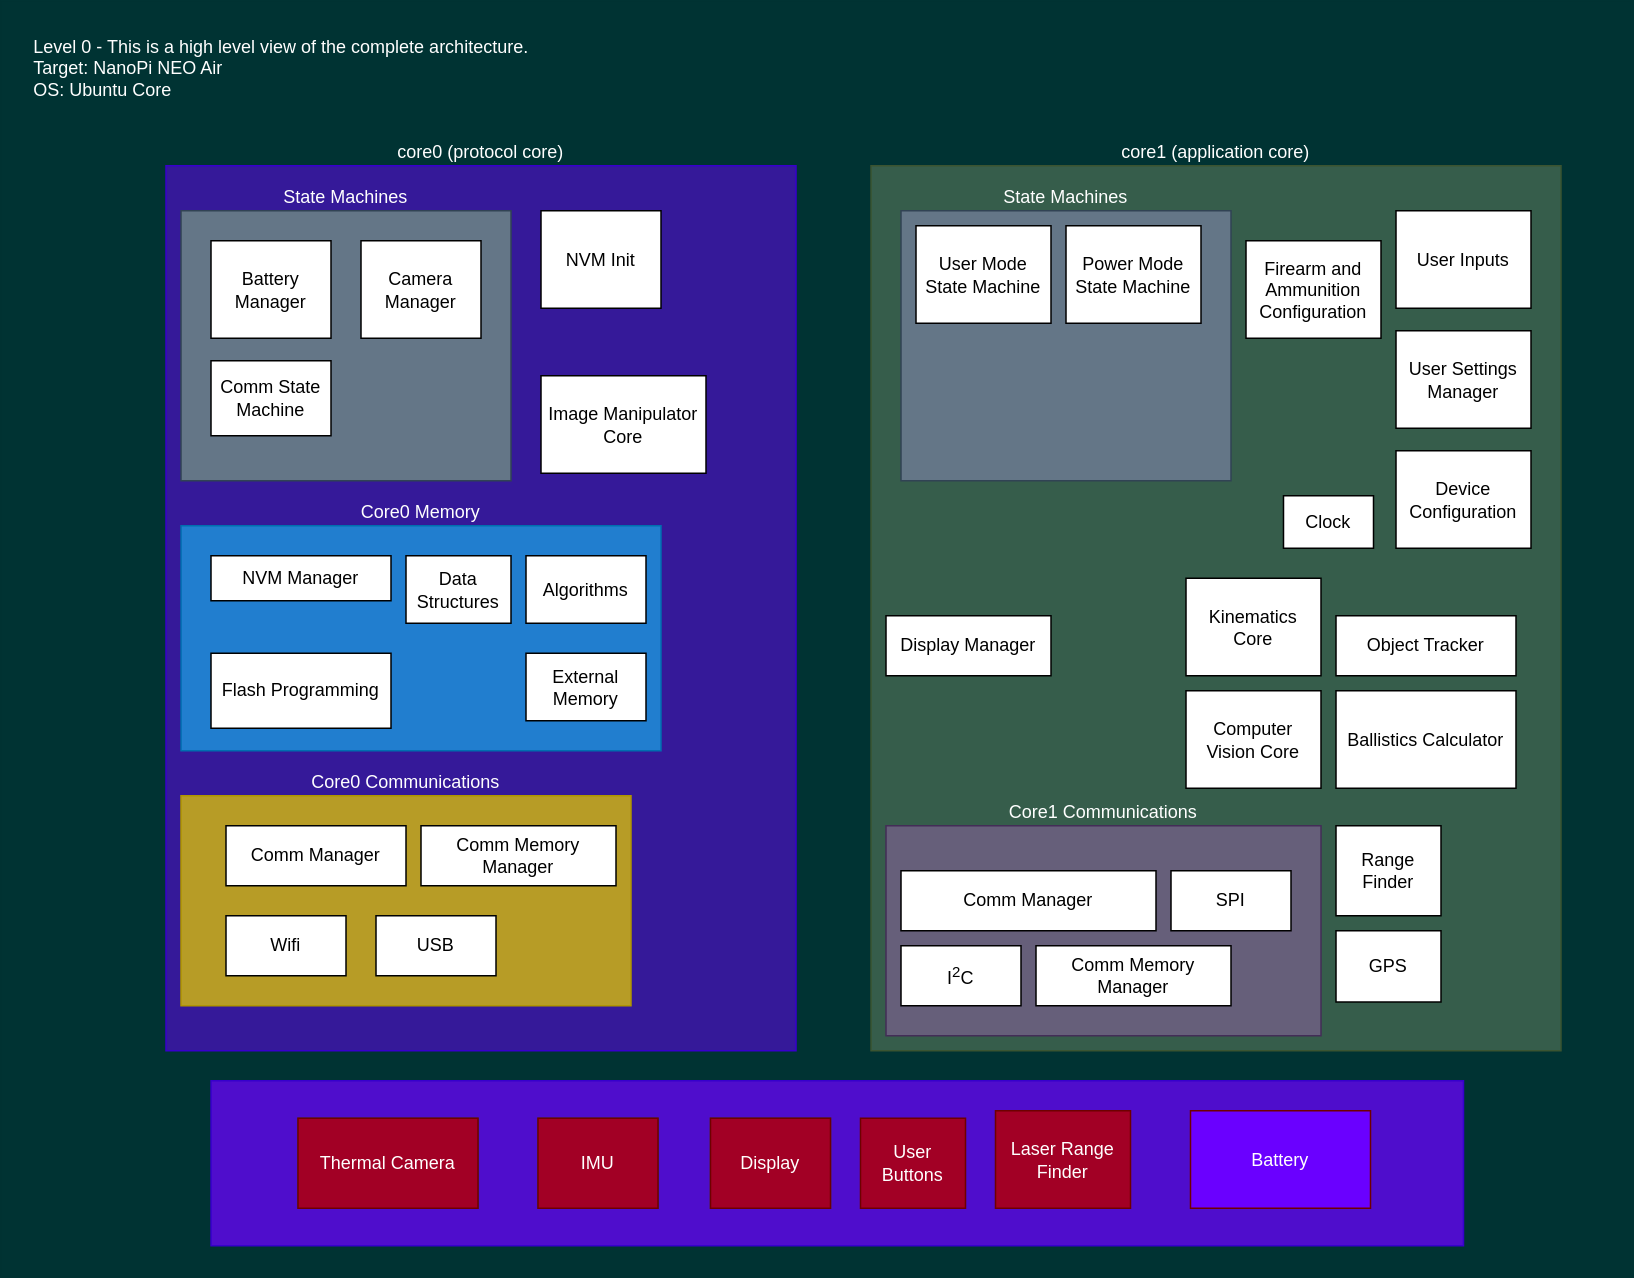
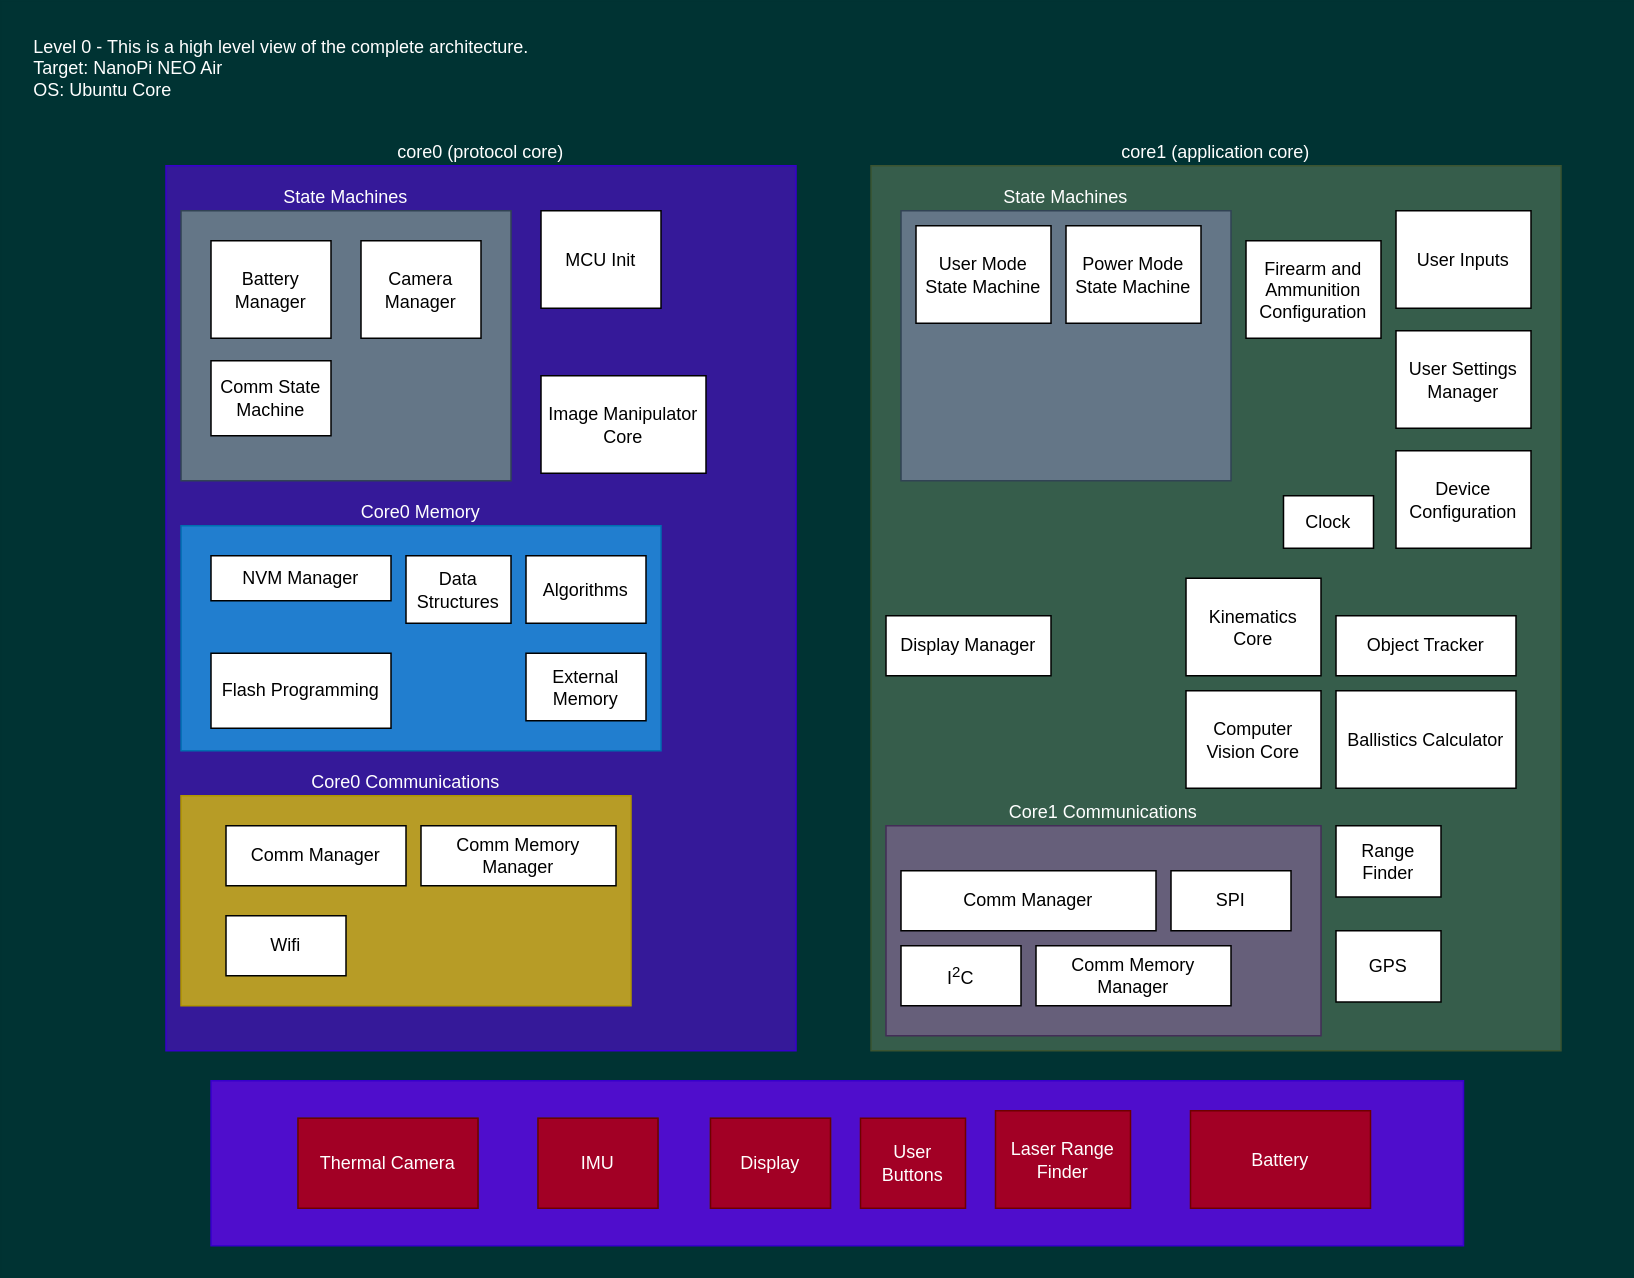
node "NVM Init": label "NVM Init" -> "MCU Init"
node "Range Finder": size 105x90 -> 105x71
node "USB": removed
node "Battery": fillcolor #6a00ff -> #a20025
